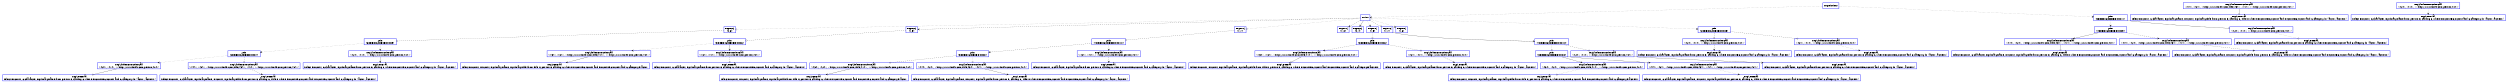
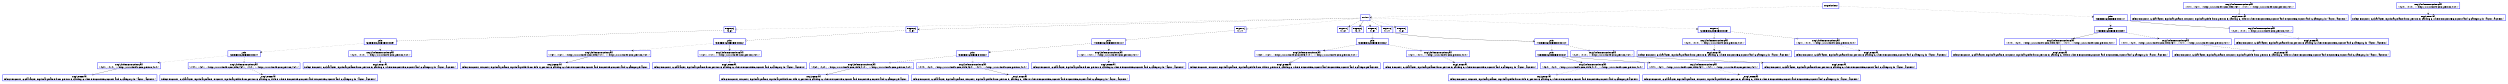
node "Join [2PREDICATE_EQUAL5]": label "Join [2PREDICATE_EQUAL5]" -> "LogProj [2PREDICATE_EQUAL5]"
